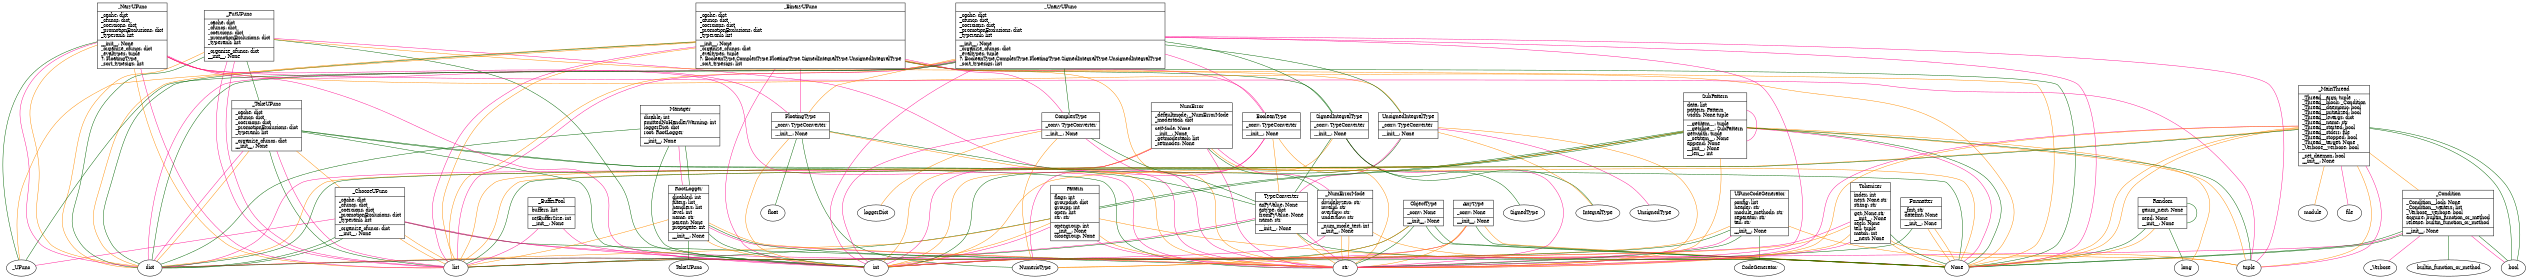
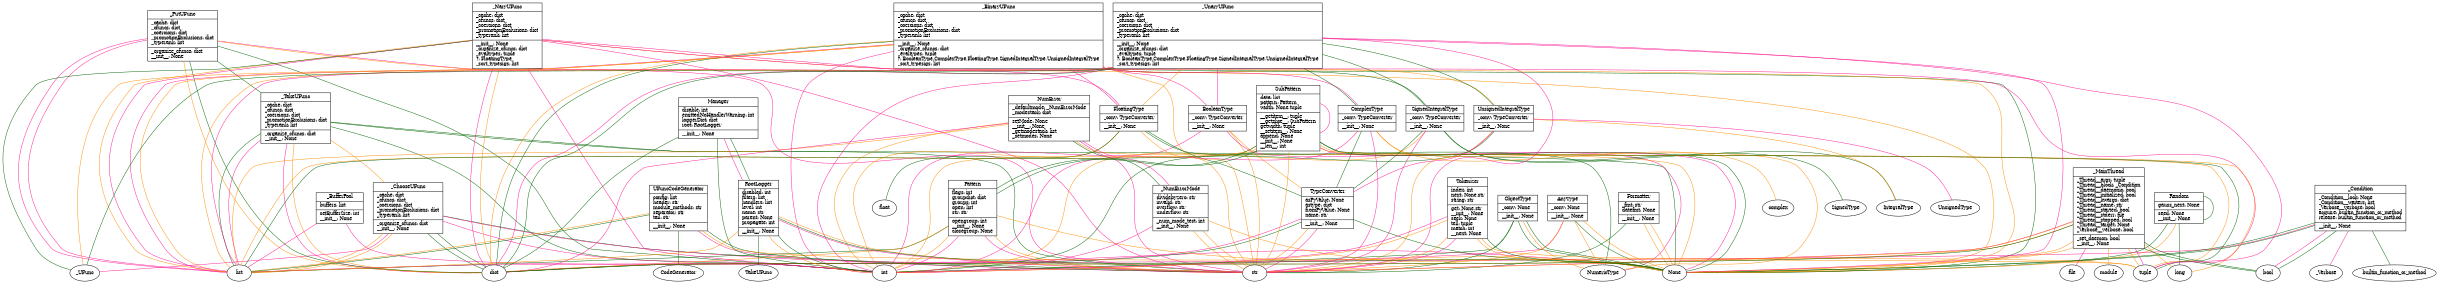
edge "_MainThread" -- "_Condition": now "_MainThread" -- "long"
node "loggerDict": label "loggerDict" -> "complex"
